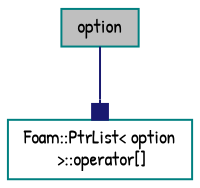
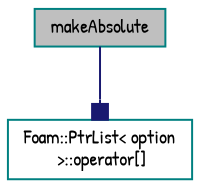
node "option": label "option" -> "makeAbsolute"
